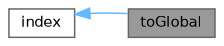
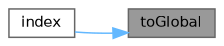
edge "toGlobal" -> "index": reversed
